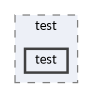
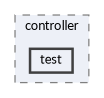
cluster "test": label "test" -> "controller"
